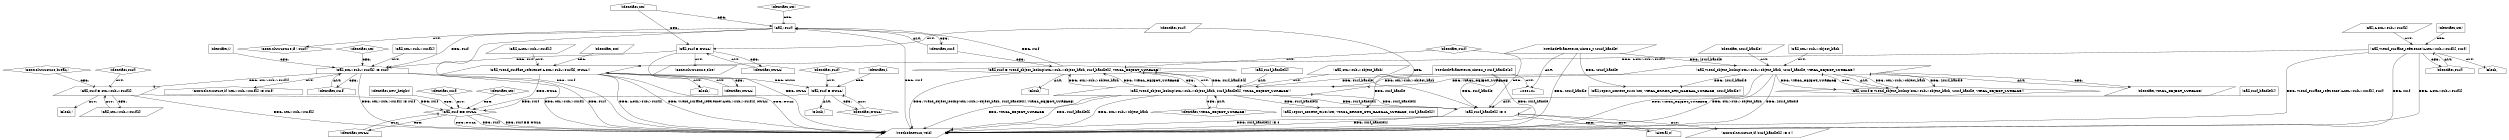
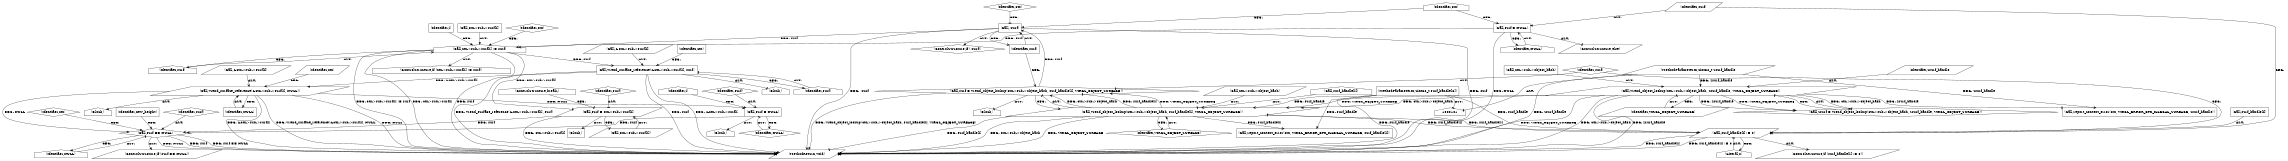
edge "(Call,ctx->sub->surf[i] != surf)" -> "(Call,vrend_surface_reference(&ctx->sub->surf[i], surf))": added, label "DDG: surf"
node "(ControlStructure,break;)": shape diamond -> house
node "(ControlStructure,if (surf == NULL))": added
